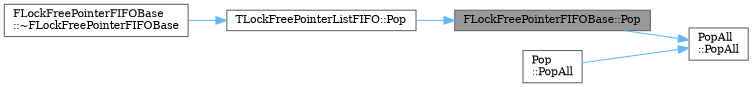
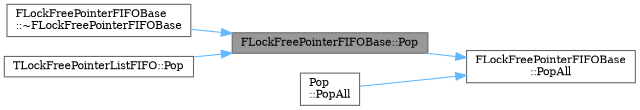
edge "FLockFreePointerFIFOBase ::~FLockFreePointerFIFOBase" -> "TLockFreePointerListFIFO::Pop": now "FLockFreePointerFIFOBase ::~FLockFreePointerFIFOBase" -> "FLockFreePointerFIFOBase::Pop"
node "PopAll ::PopAll": label "PopAll ::PopAll" -> "FLockFreePointerFIFOBase ::PopAll"
